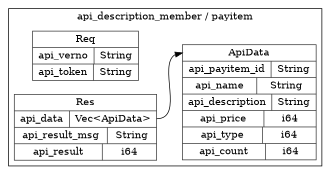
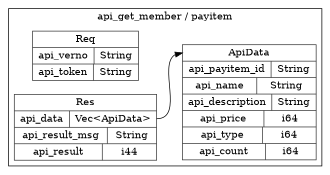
cluster "api_description_member / payitem": label "api_description_member / payitem" -> "api_get_member / payitem"
node "Res": text "i64" -> "i44"
